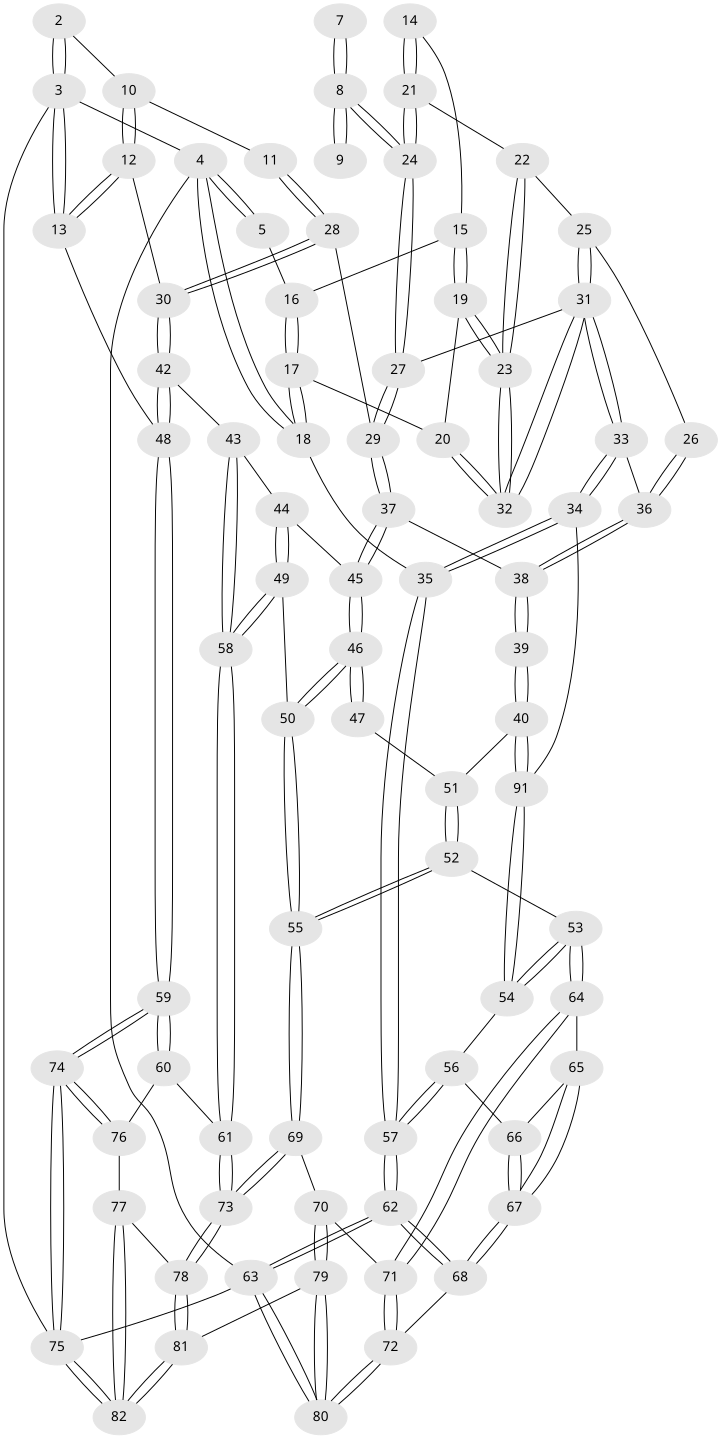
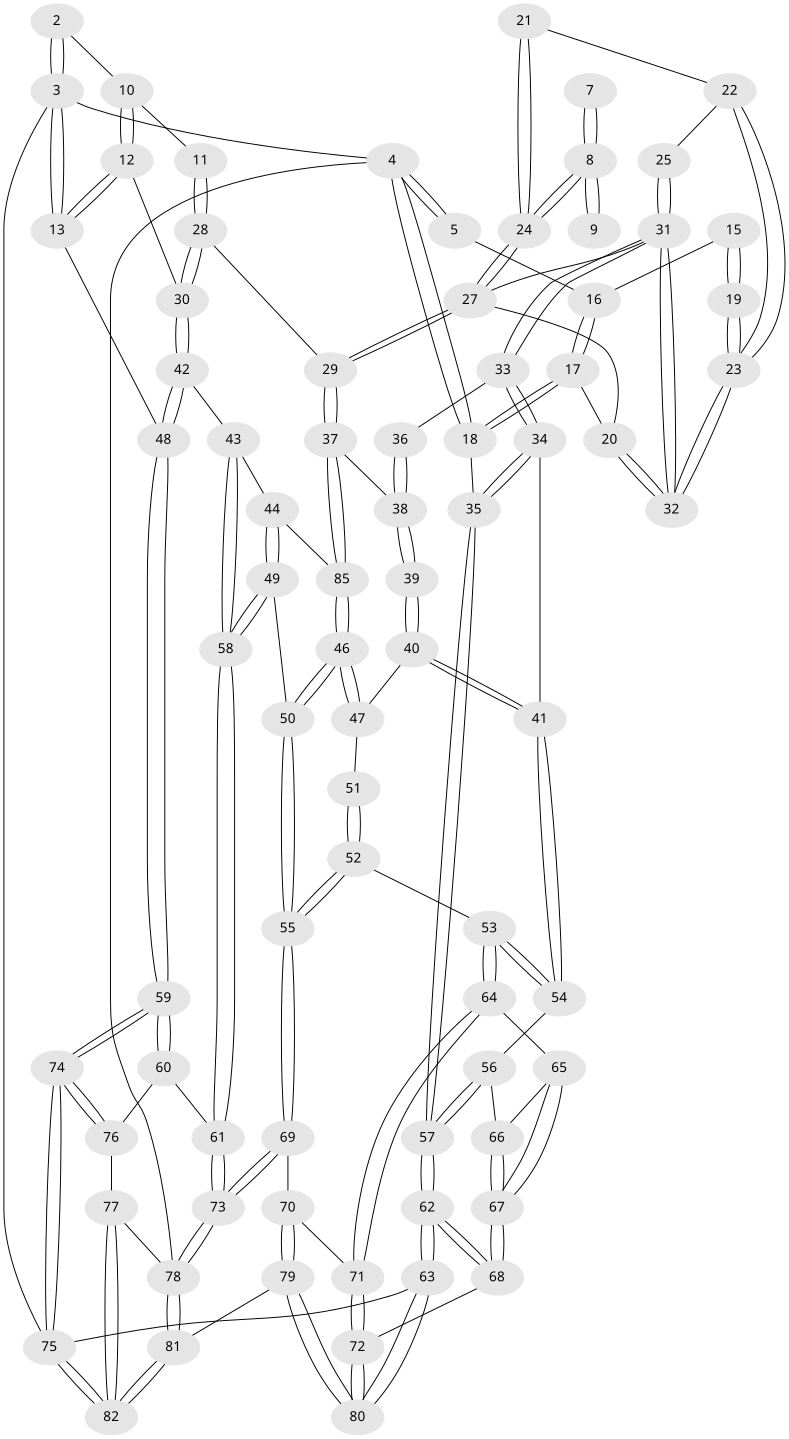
node "14": removed
edge "19" -- "20": now "27" -- "20"
node "26": removed
node "45": label "45" -> "85"
edge "4" -- "63": now "4" -- "78"
edge "40" -- "51": now "40" -- "47"
node "91": label "91" -> "41"
